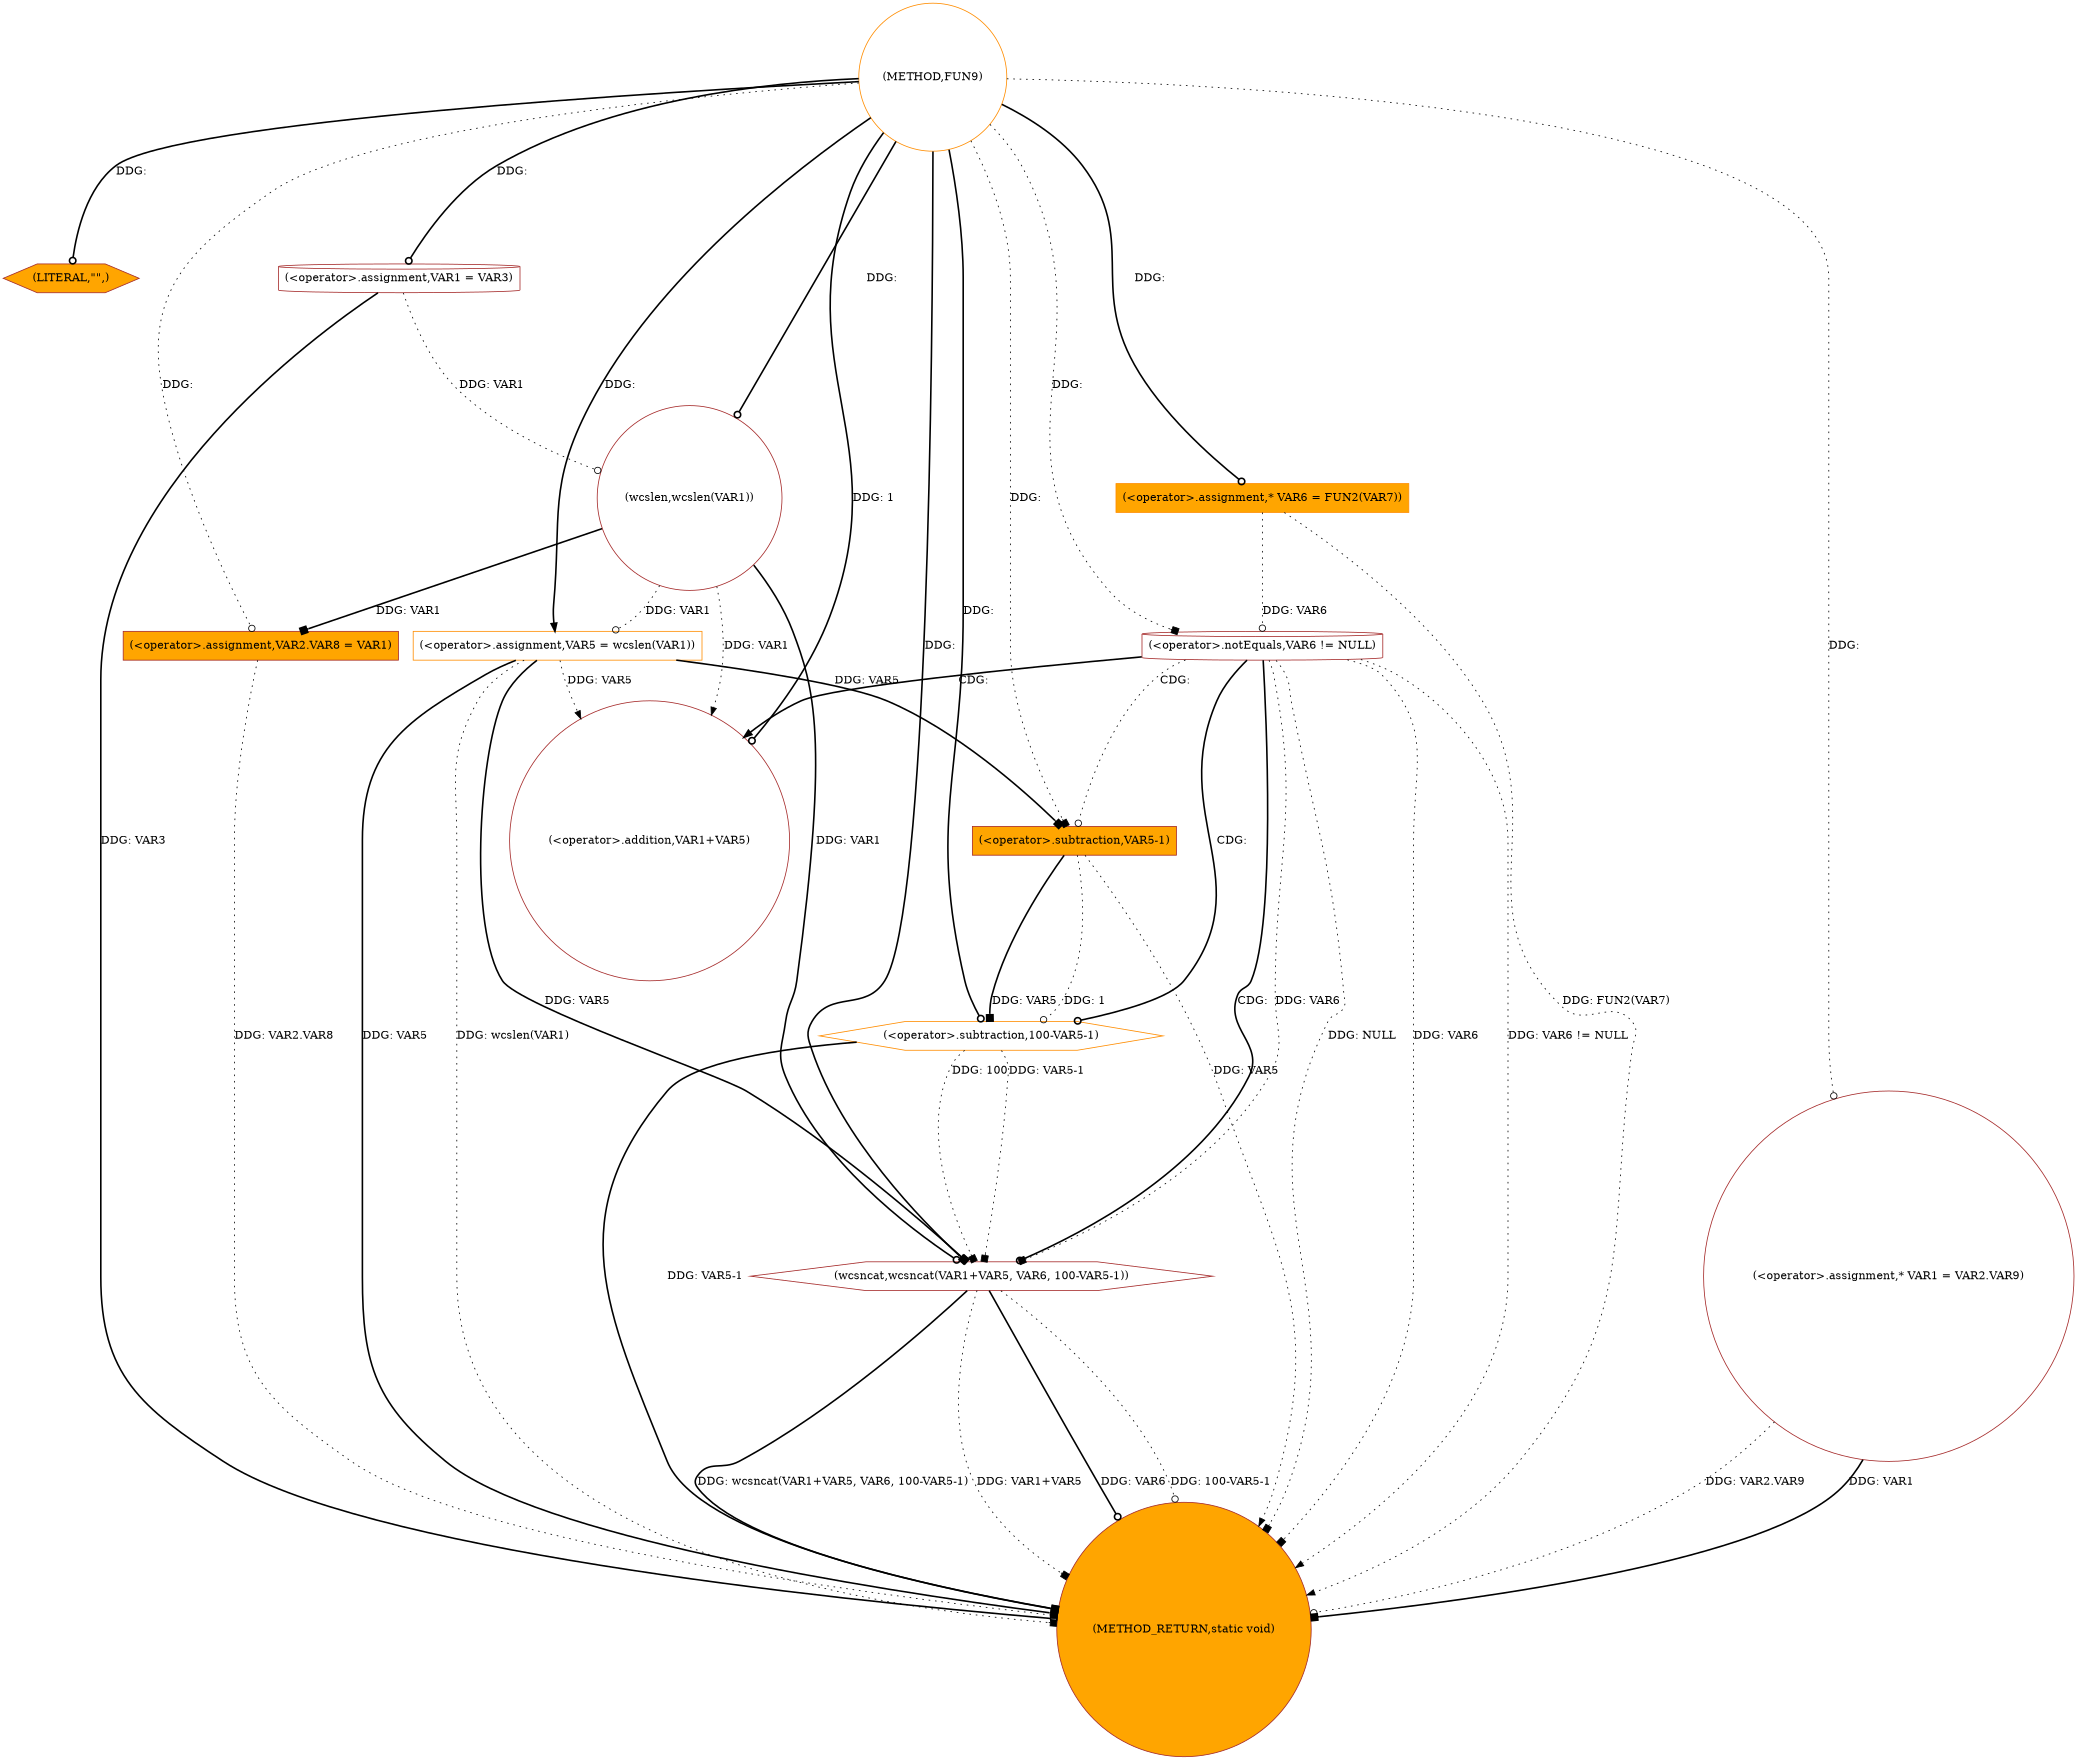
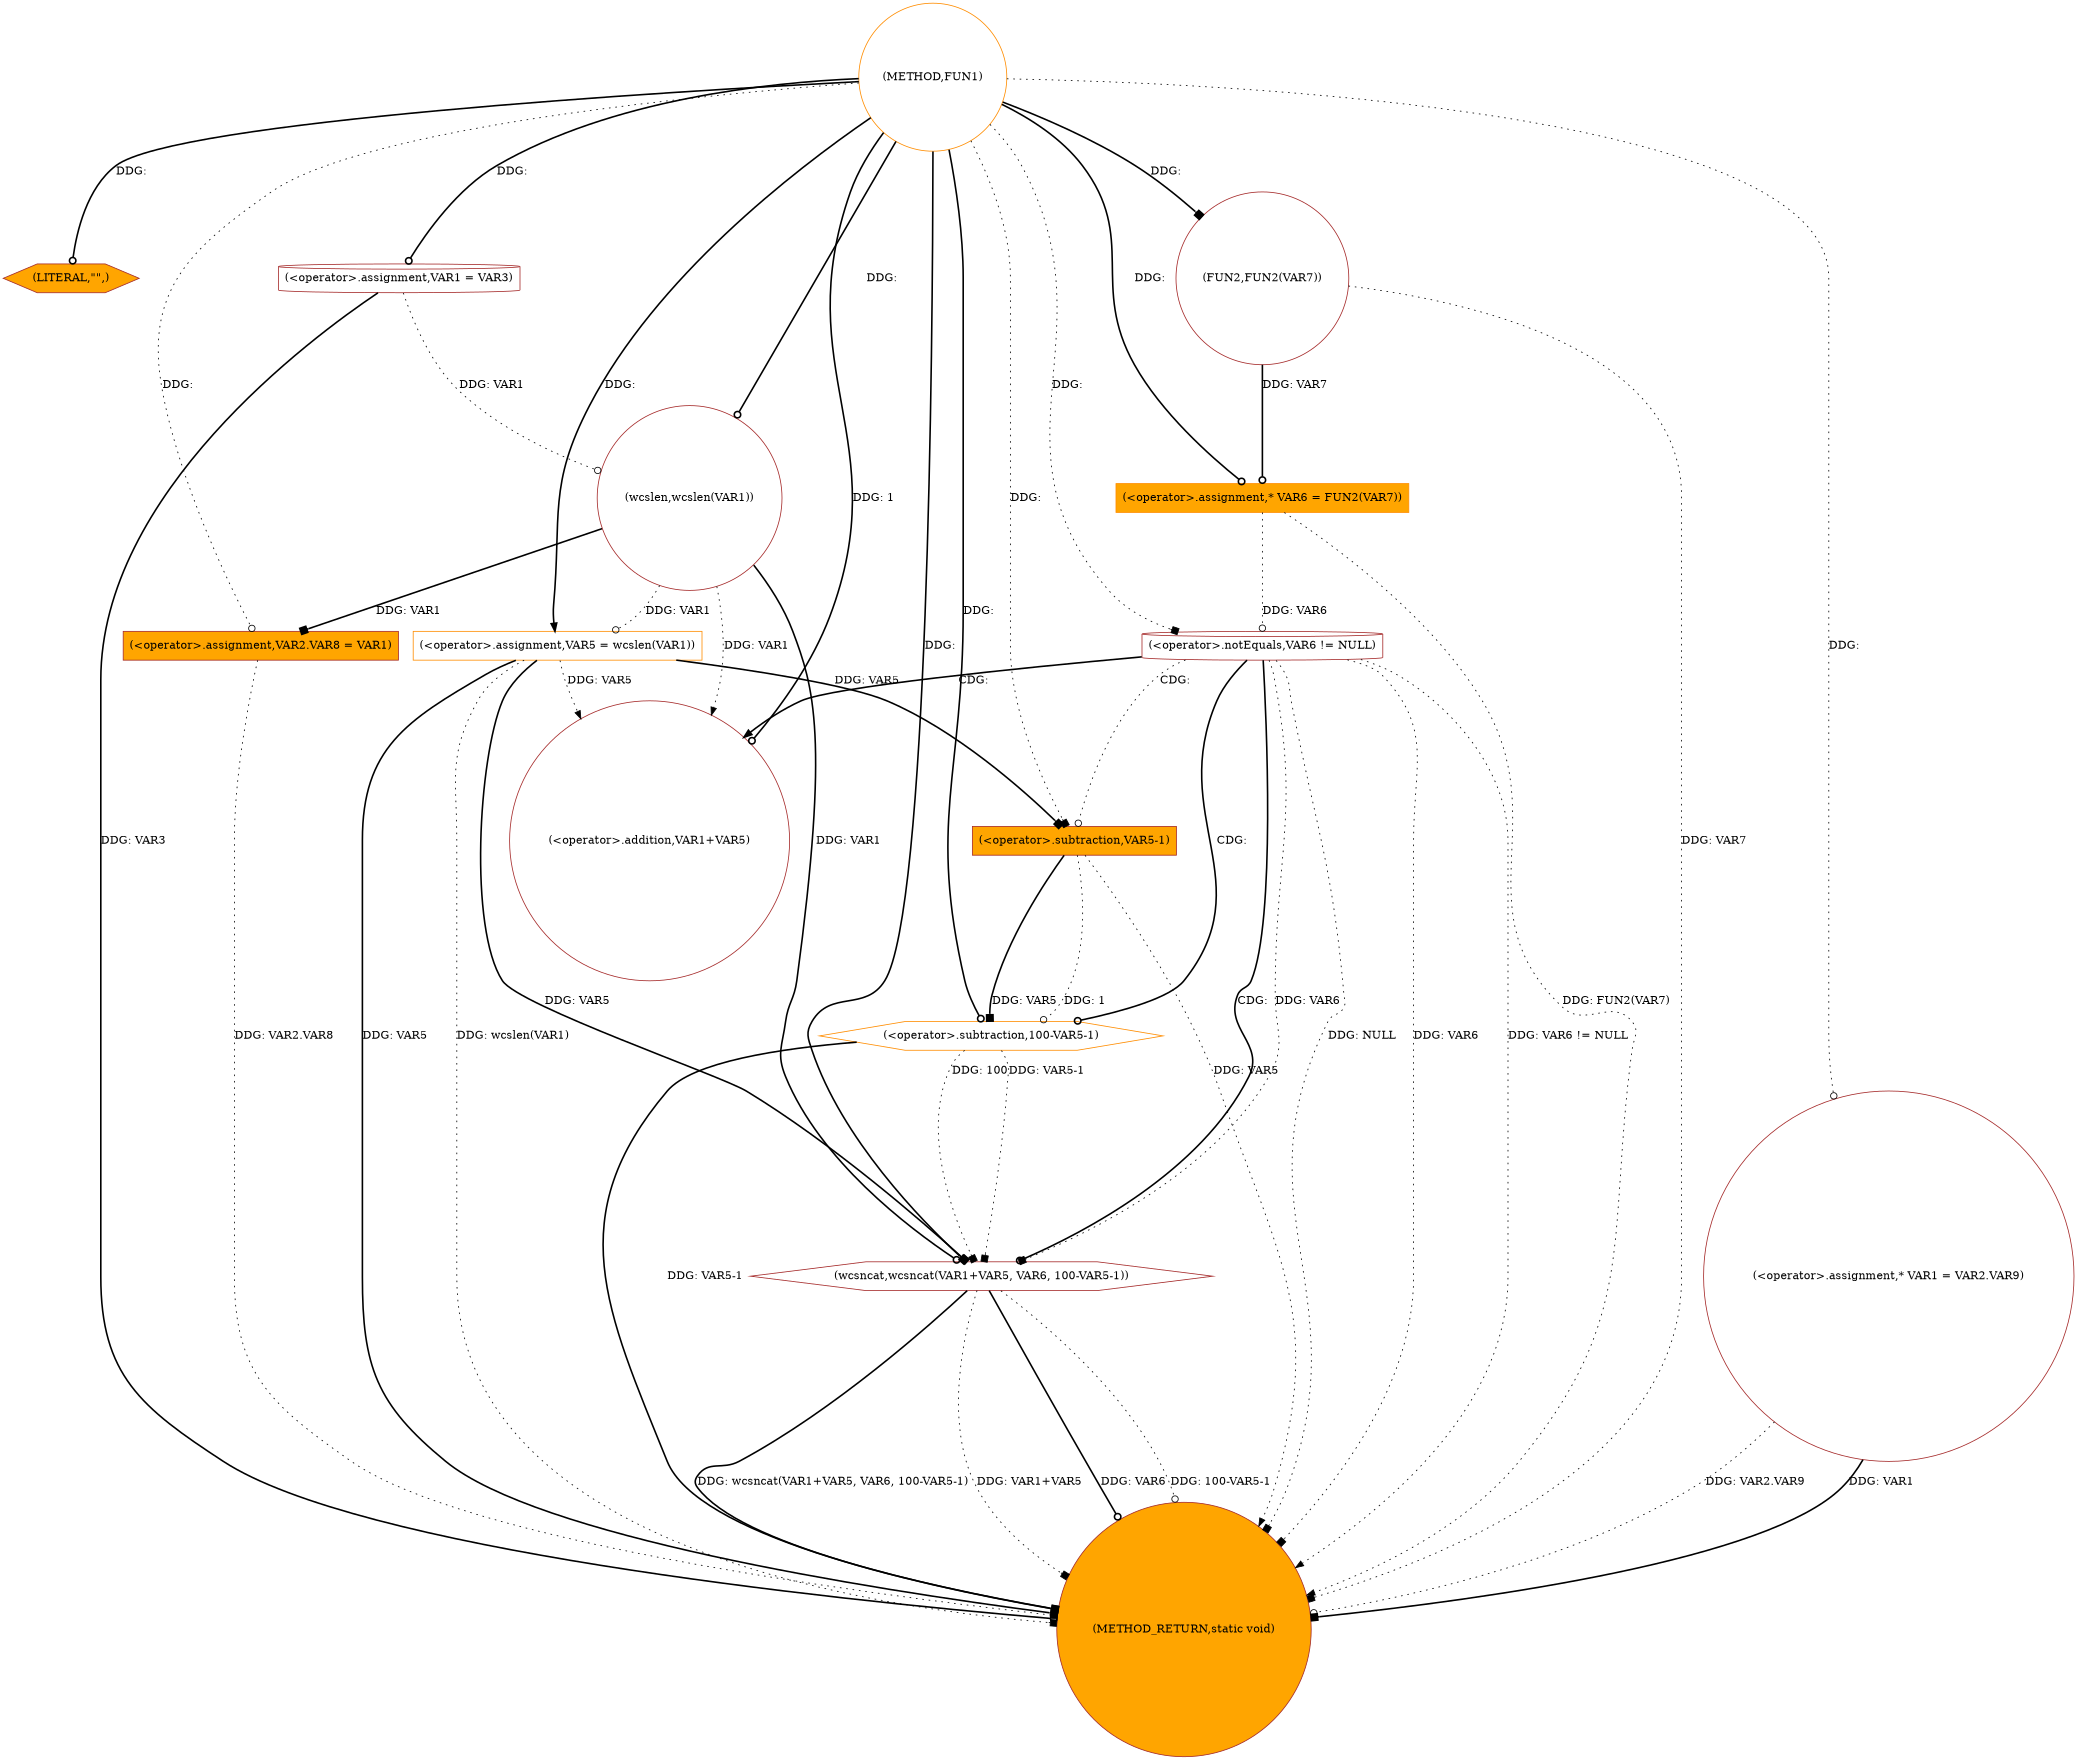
node "(METHOD,FUN9)": label "(METHOD,FUN9)" -> "(METHOD,FUN1)"
node "(FUN2,FUN2(VAR7))": added
